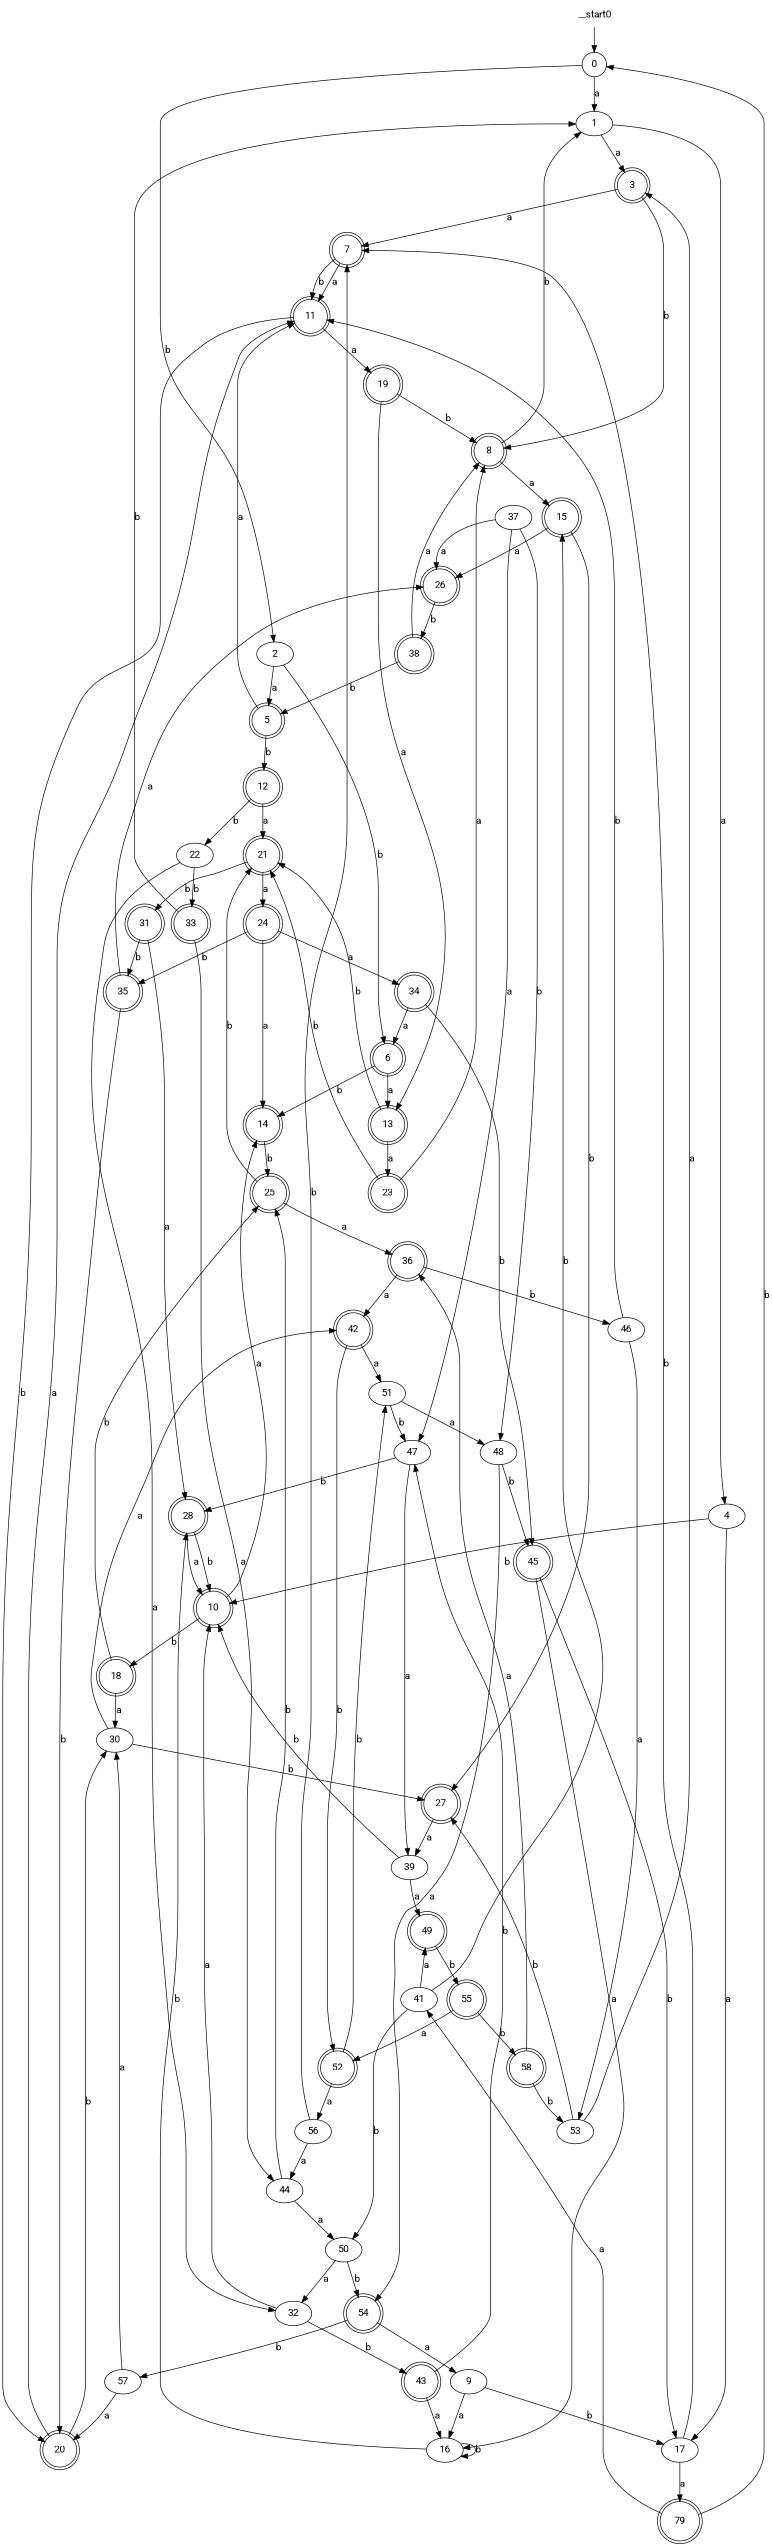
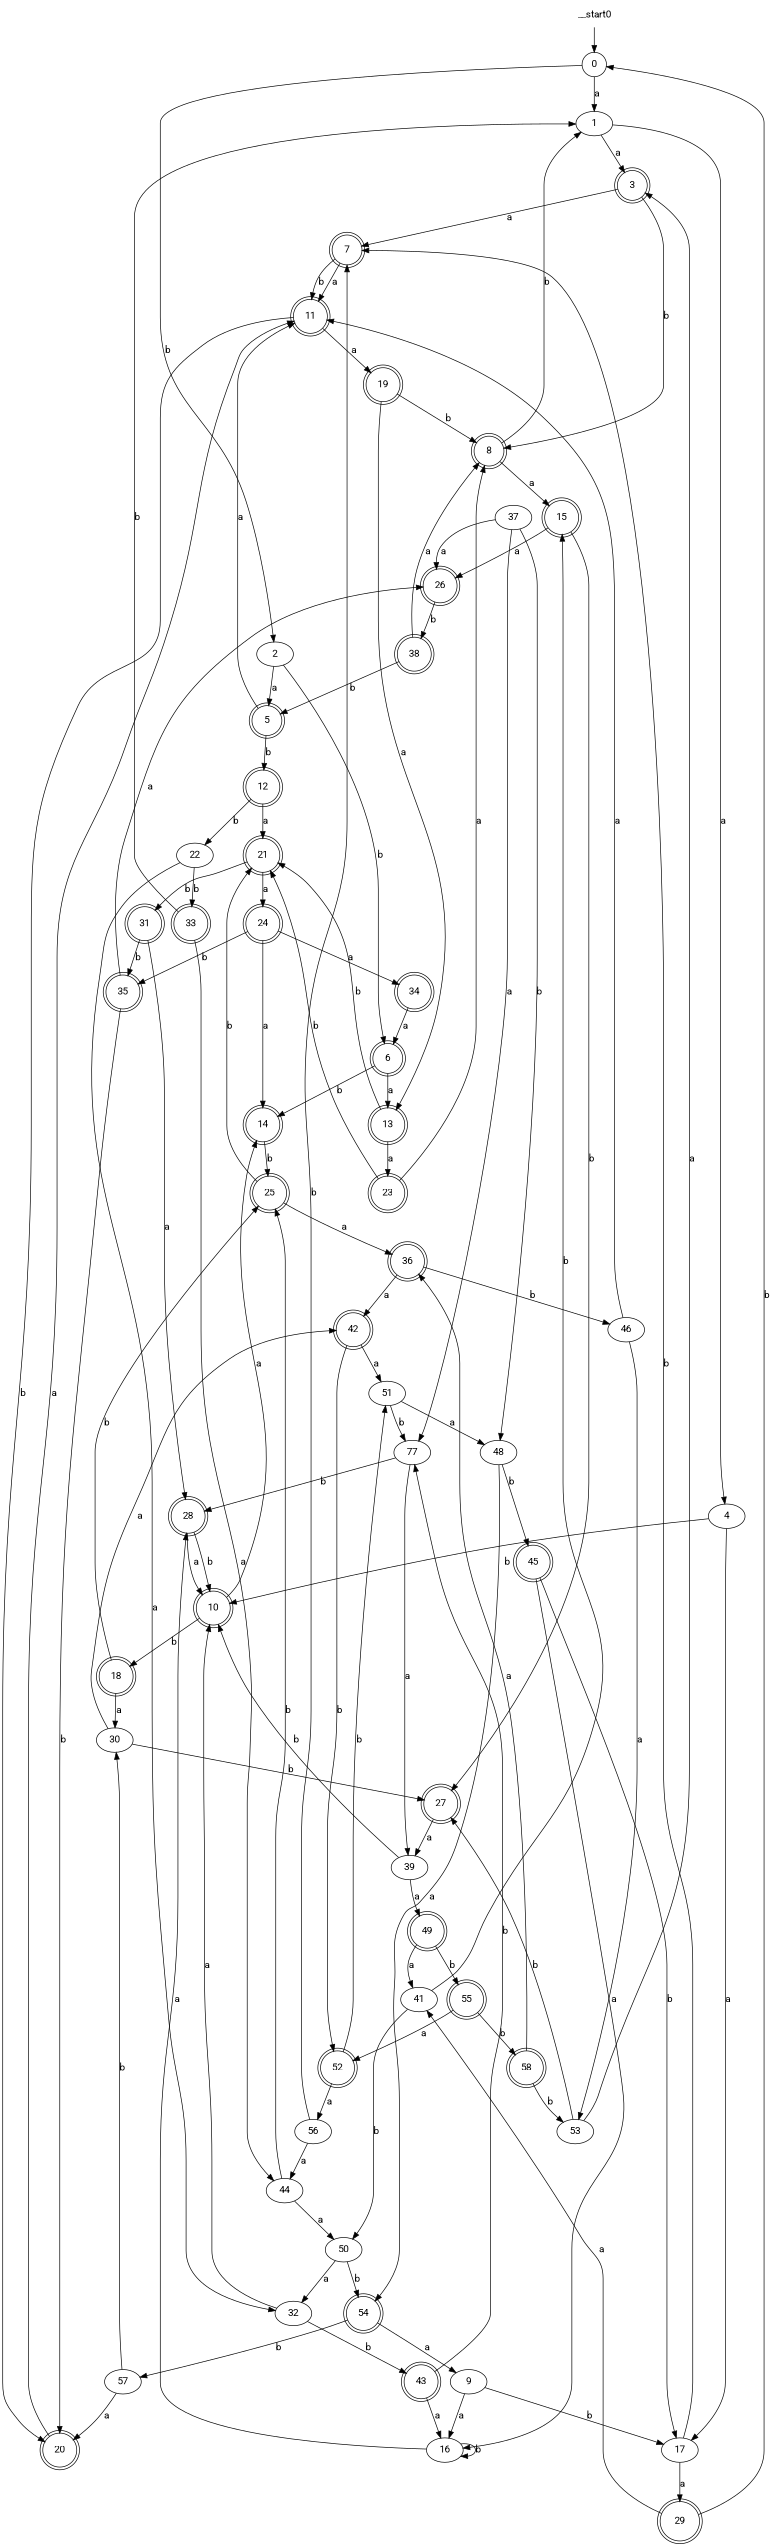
edge "46" -> "11": label "b" -> "a"
edge "34" -> "45": removed, label "b"
node "47": label "47" -> "77"
edge "41" -> "49": reversed
edge "16" -> "28": label "b" -> "a"
edge "57" -> "30": label "a" -> "b"
edge "20" -> "30": removed, label "b"
node "79": label "79" -> "29"
